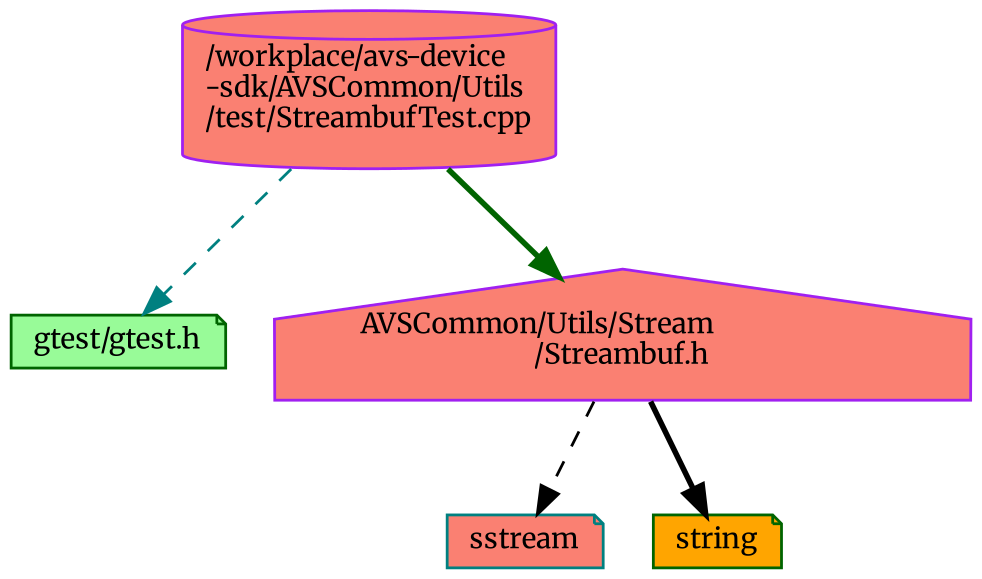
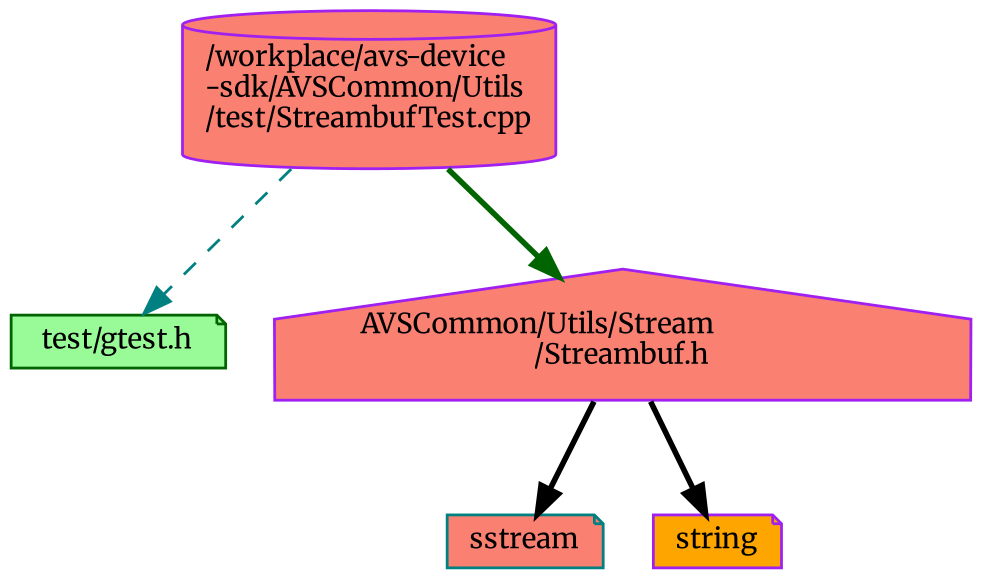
node "gtest/gtest.h": label "gtest/gtest.h" -> "test/gtest.h"
edge "AVSCommon/Utils/Stream /Streambuf.h" -> "sstream": style dashed -> bold
node "string": color darkgreen -> purple
